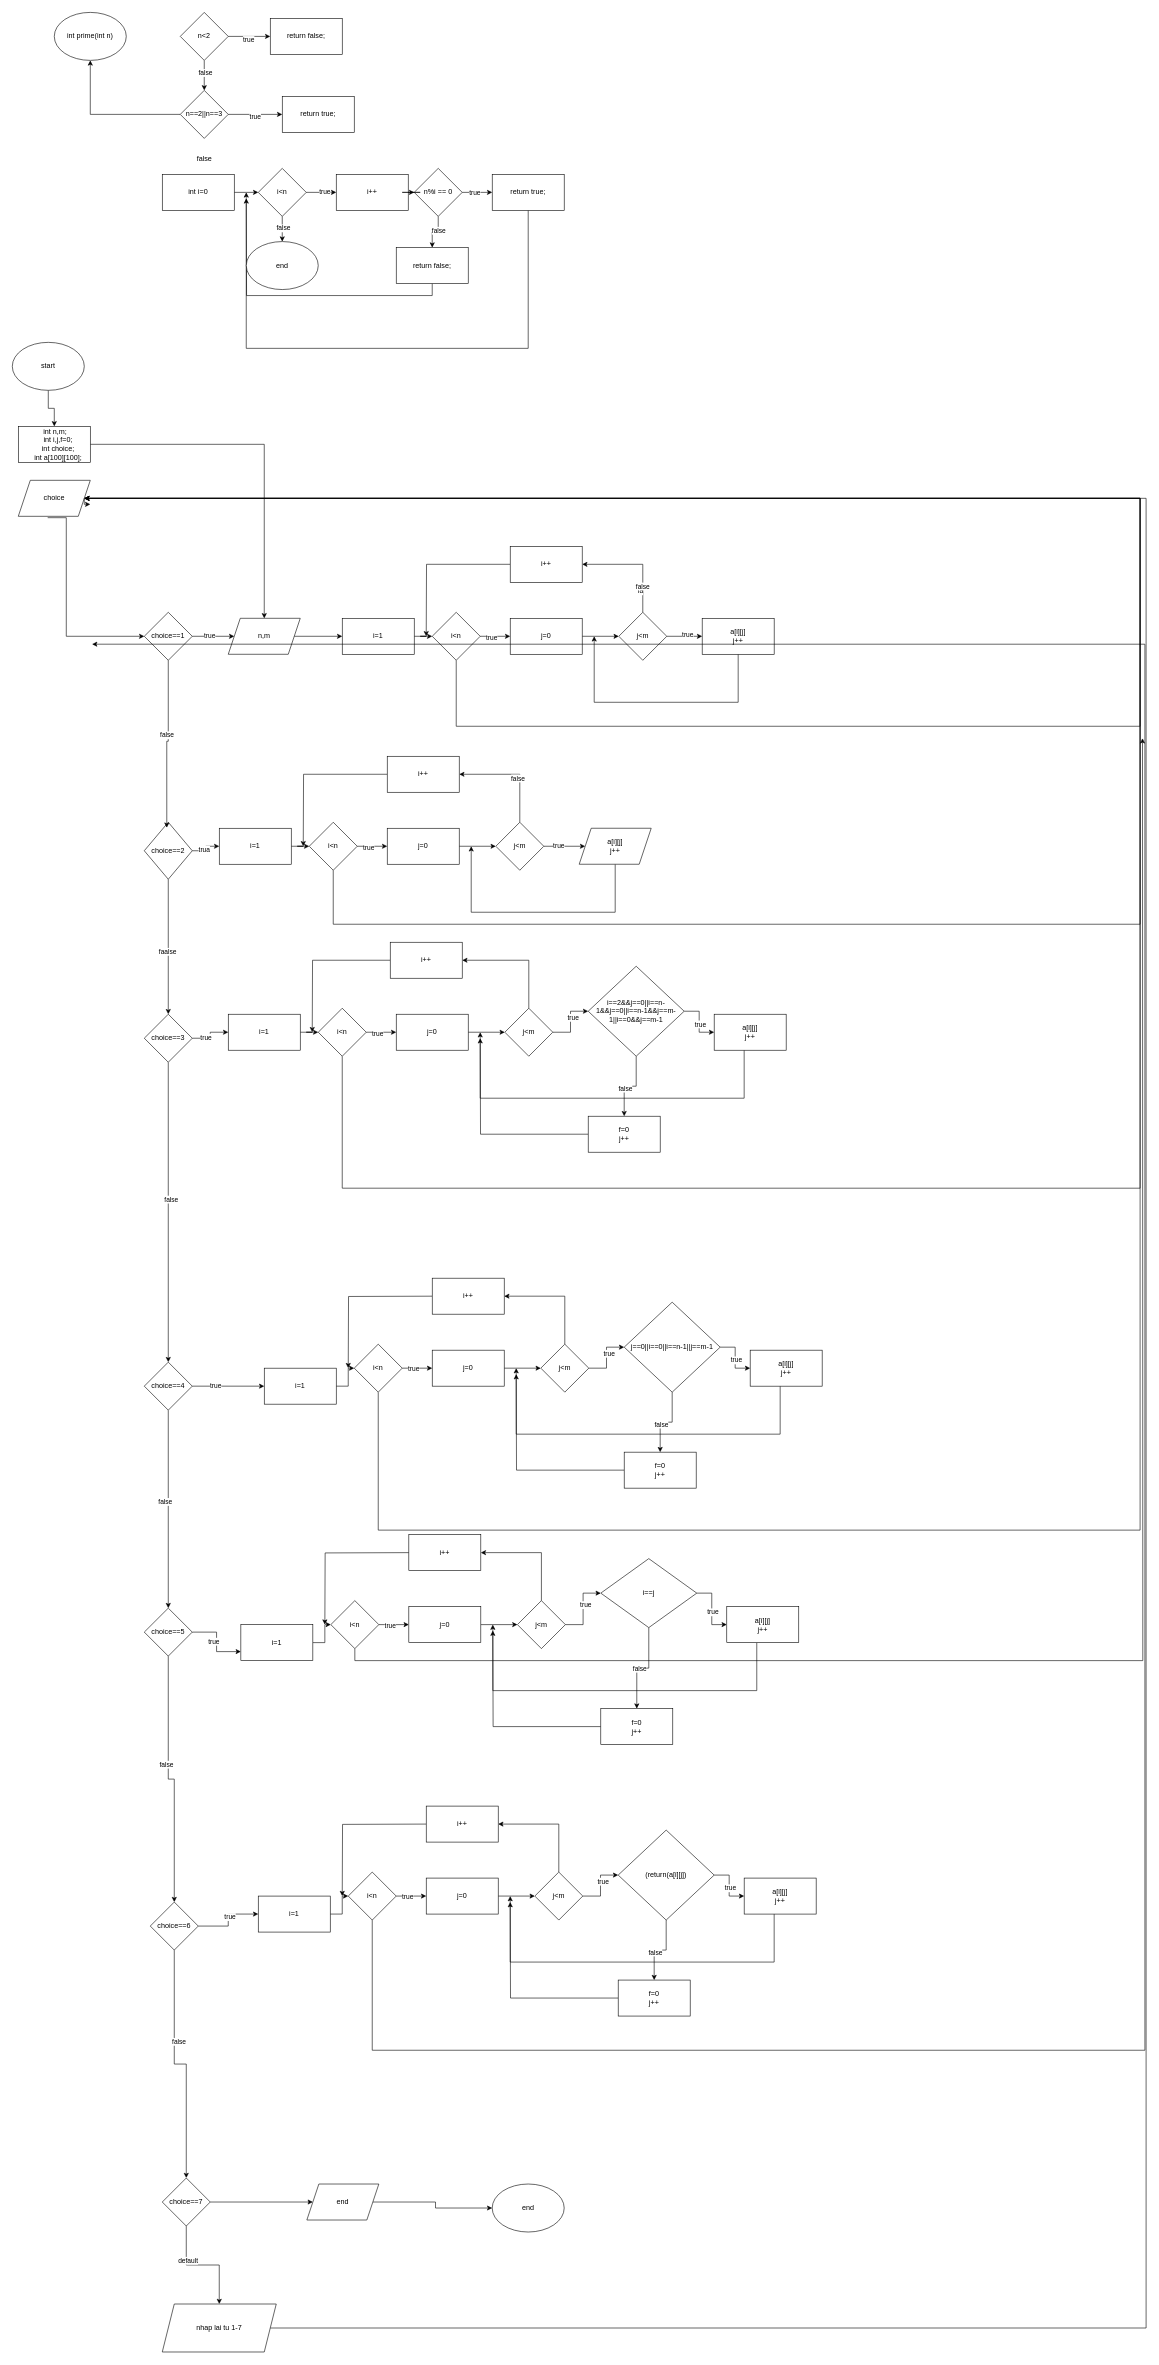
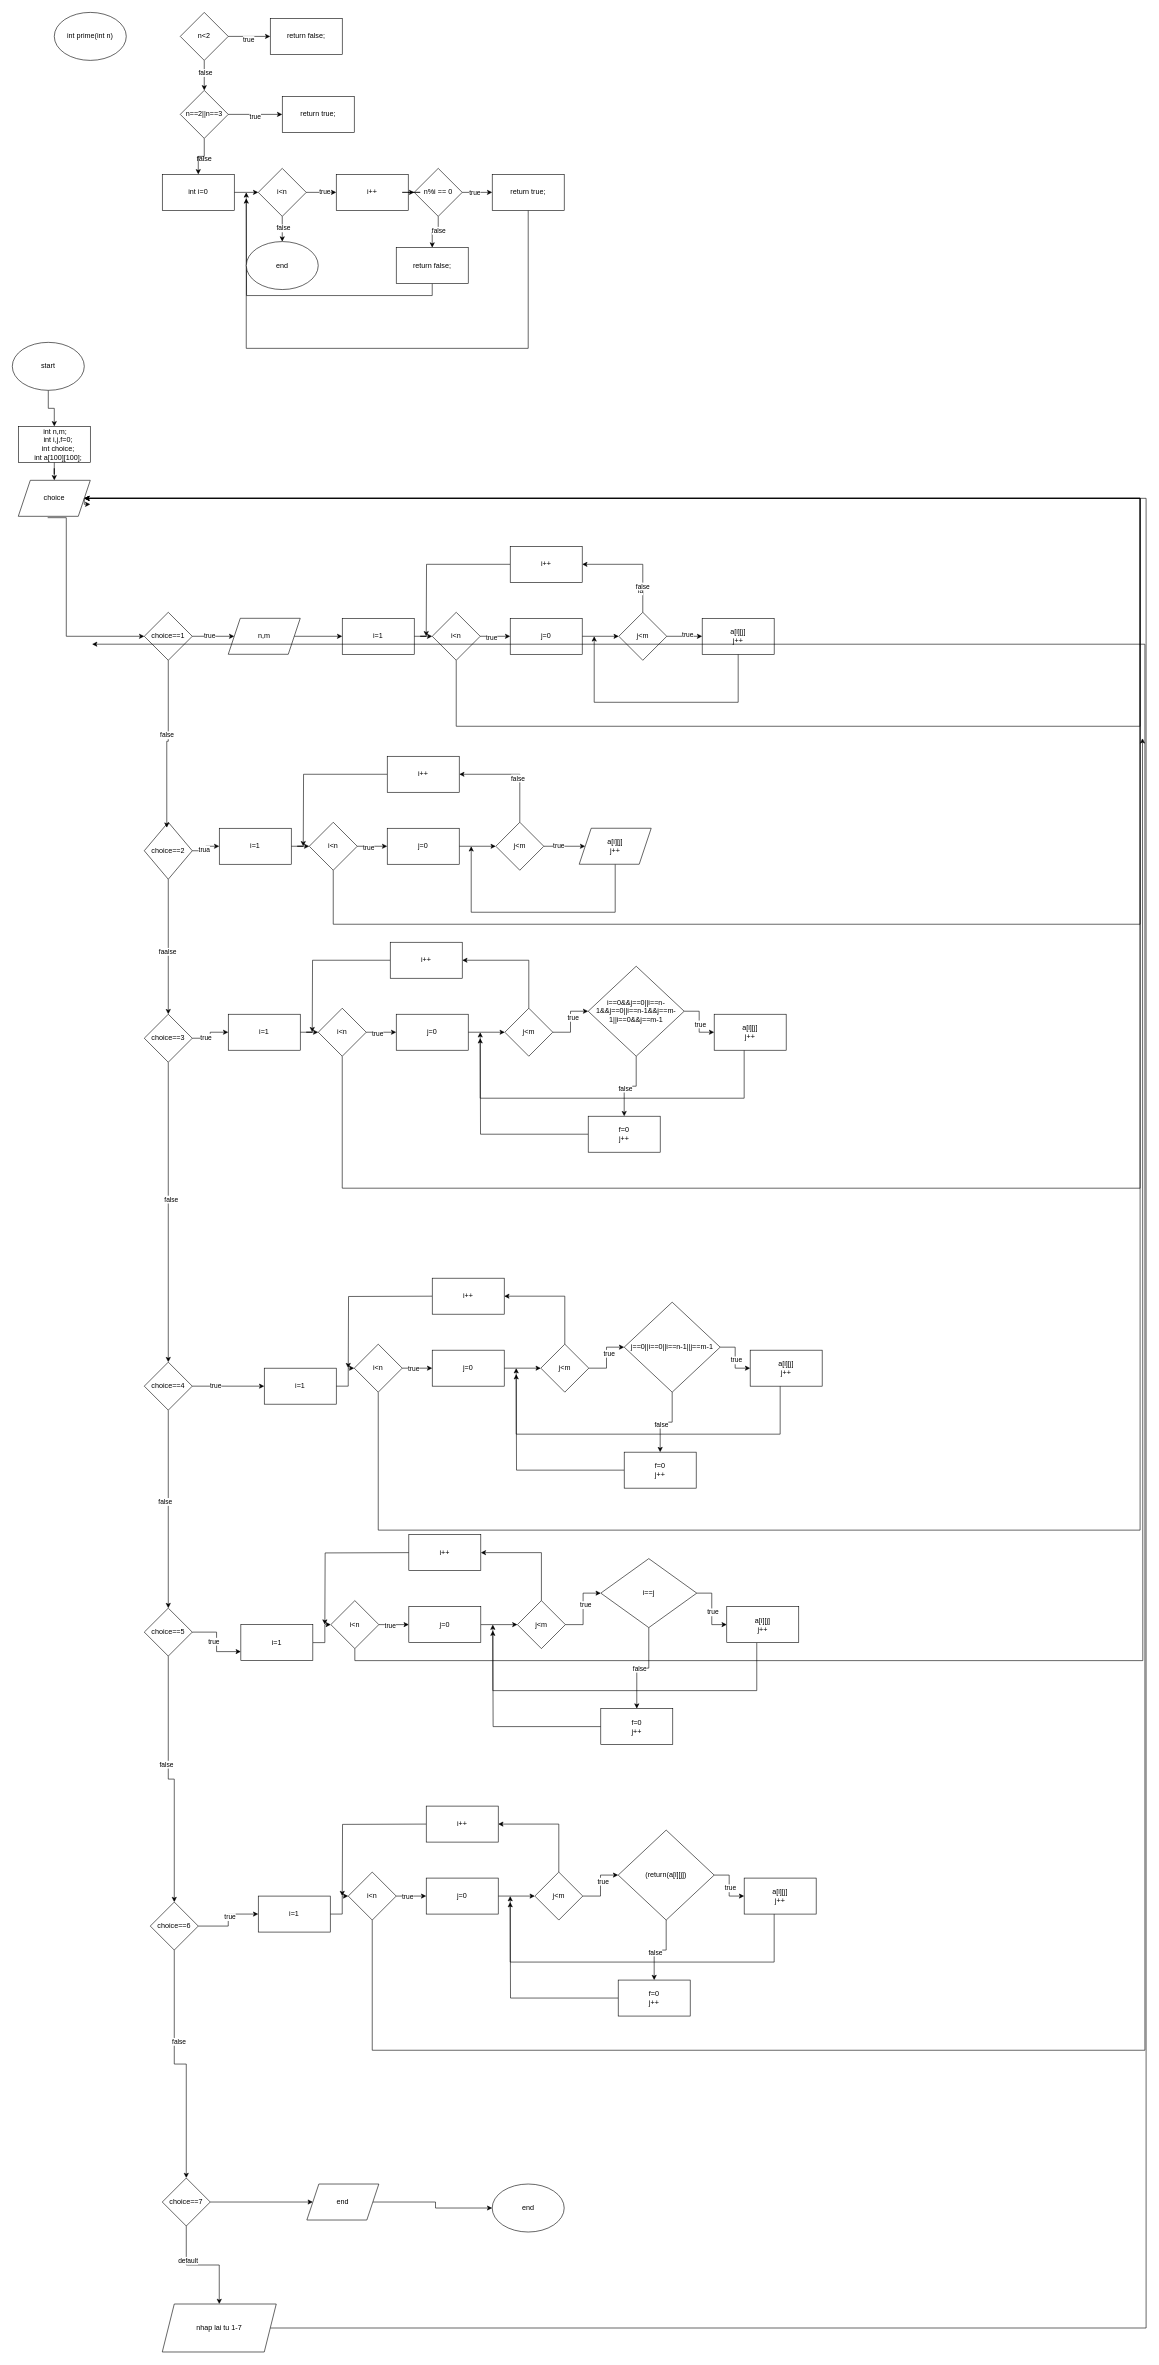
edge "n==2||n==3" -> "int prime(int n)": now "n==2||n==3" -> "int i=0"
edge "int n,m; int i,j,f=0; int choice; int a[100][100];" -> "n,m": now "int n,m; int i,j,f=0; int choice; int a[100][100];" -> "choice"
node "i==2&&j==0||i==n-1&&j==0||i==n-1&&j==m-1||i==0&&j==m-1": label "i==2&&j==0||i==n-1&&j==0||i==n-1&&j==m-1||i==0&&j==m-1" -> "i==0&&j==0||i==n-1&&j==0||i==n-1&&j==m-1||i==0&&j==m-1"
